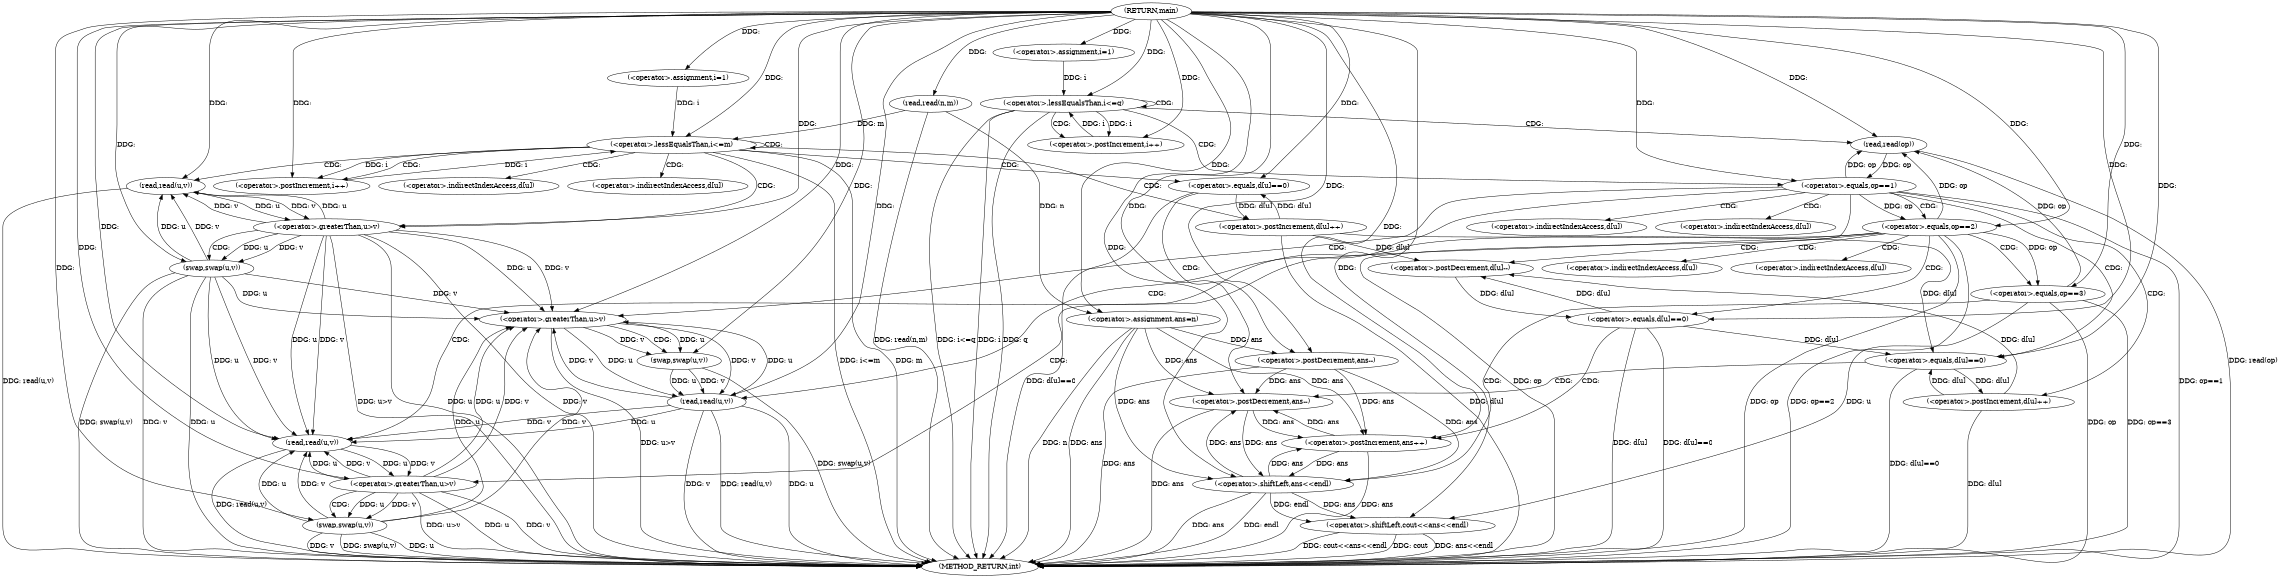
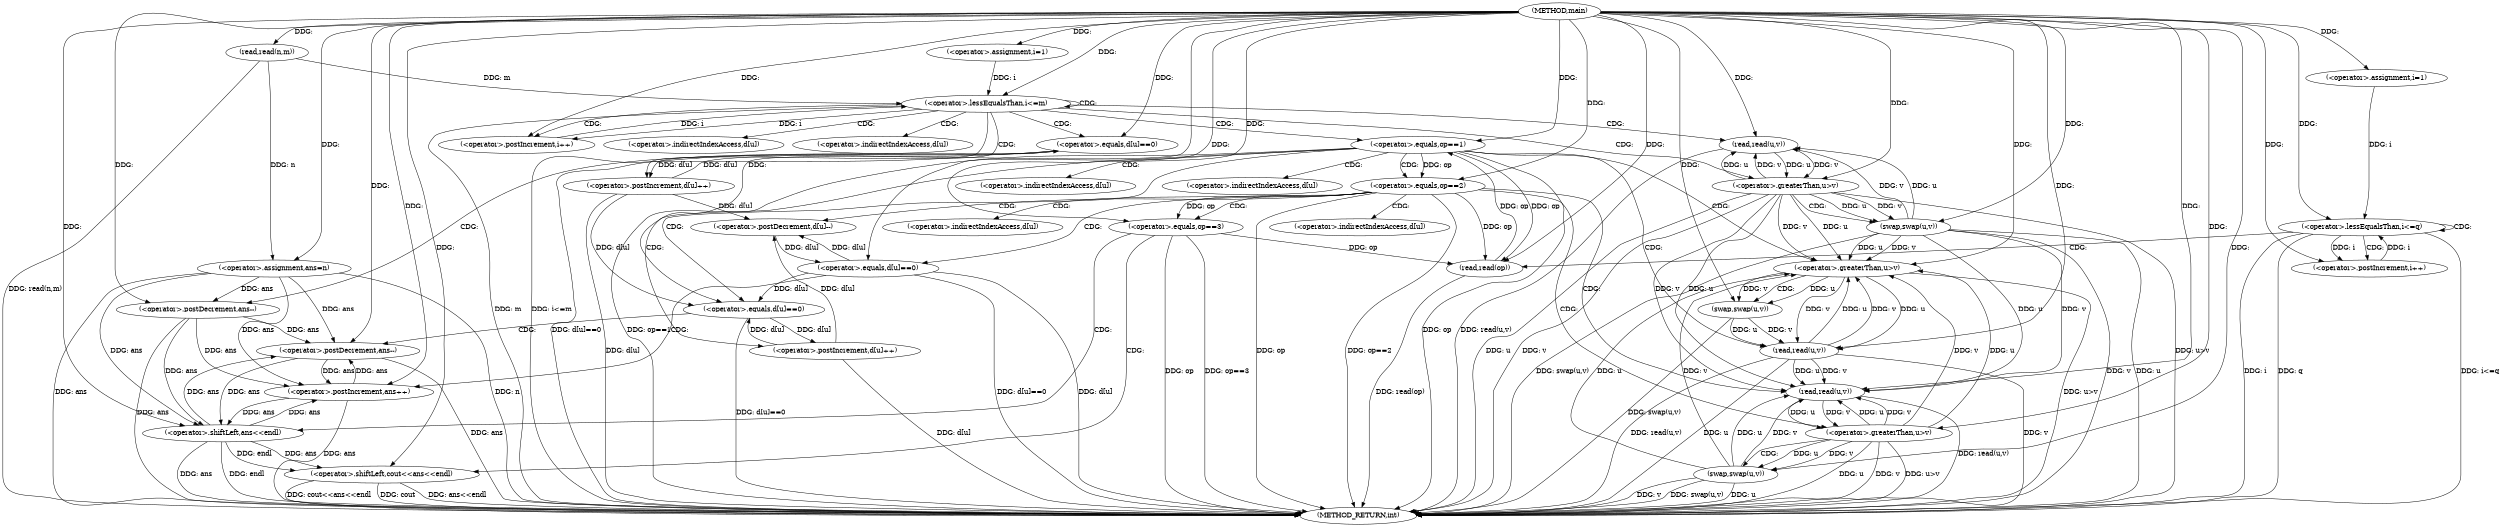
node "(RETURN,main)": label "(RETURN,main)" -> "(METHOD,main)"
edge "(<operator>.lessEqualsThan,i<=q)" -> "(<operator>.equals,op==1)": now "(<operator>.lessEqualsThan,i<=m)" -> "(<operator>.equals,op==1)"
edge "(<operator>.equals,op==3)" -> "(<operator>.shiftLeft,cout<<ans<<endl)": label "DDG: u" -> "CDG: "
